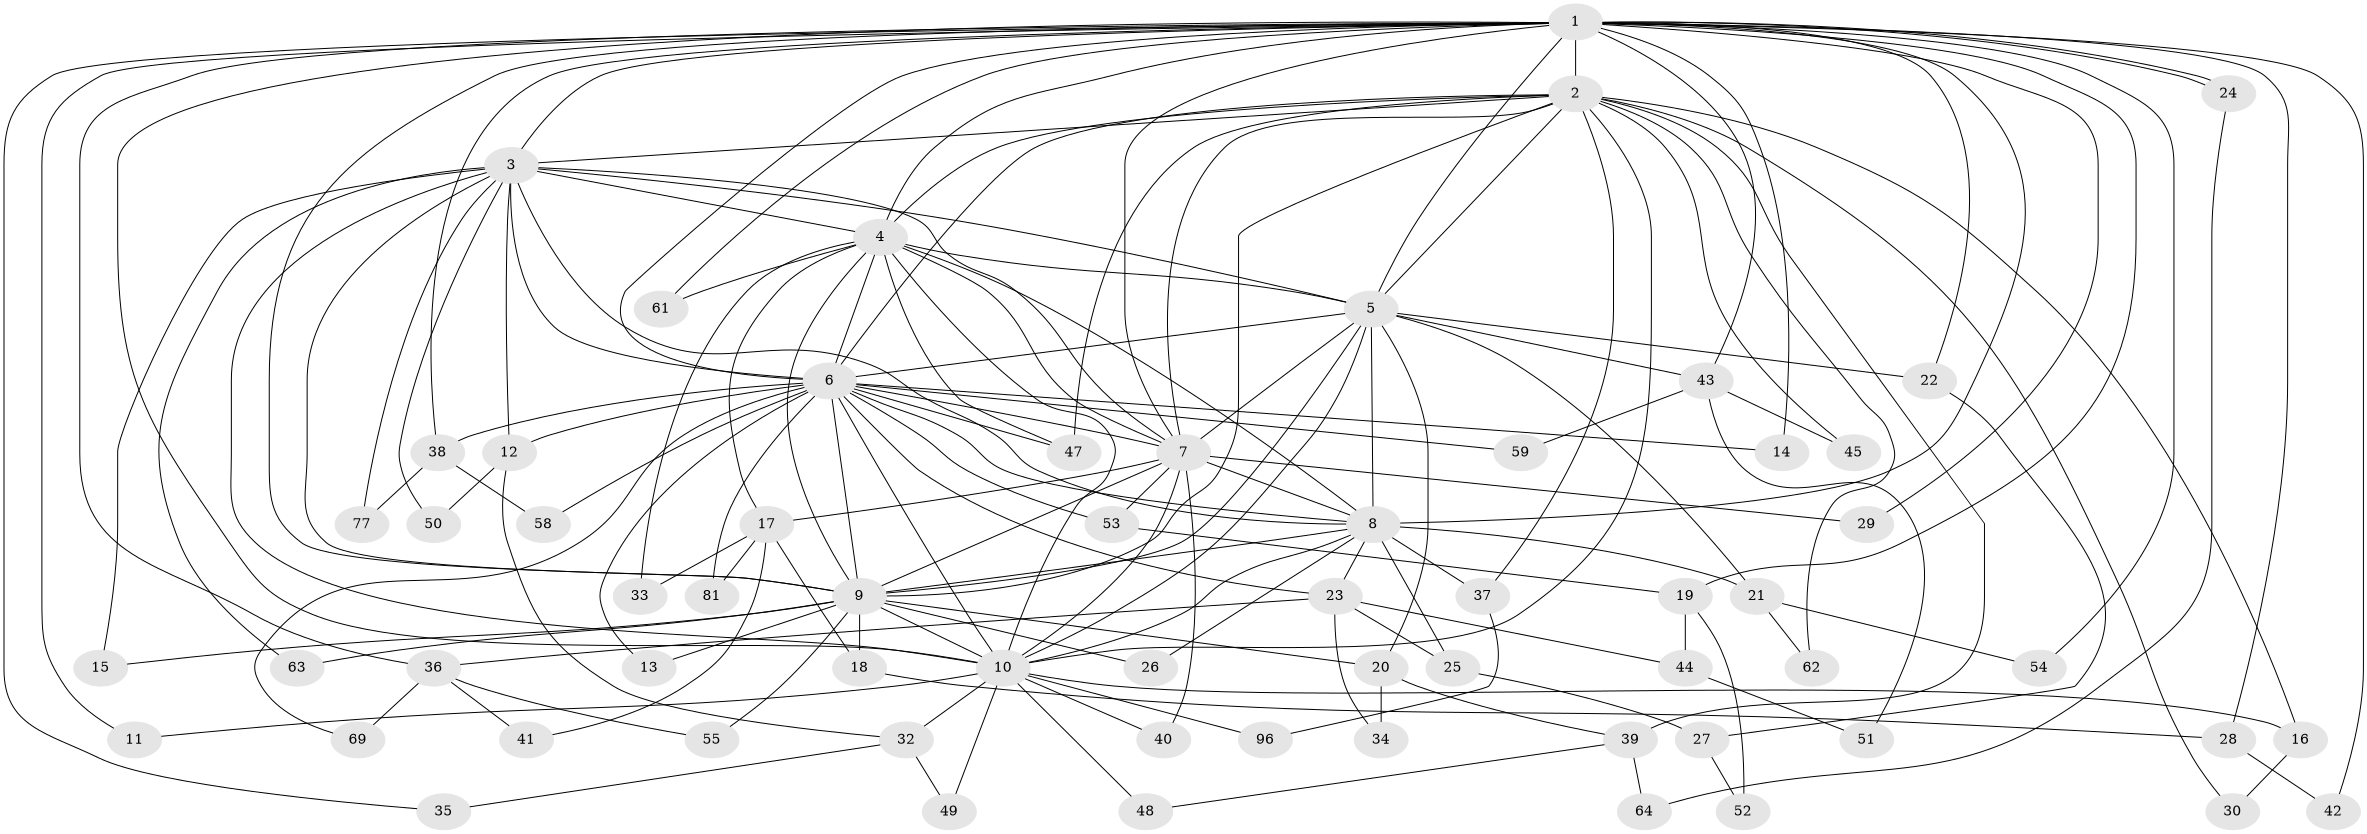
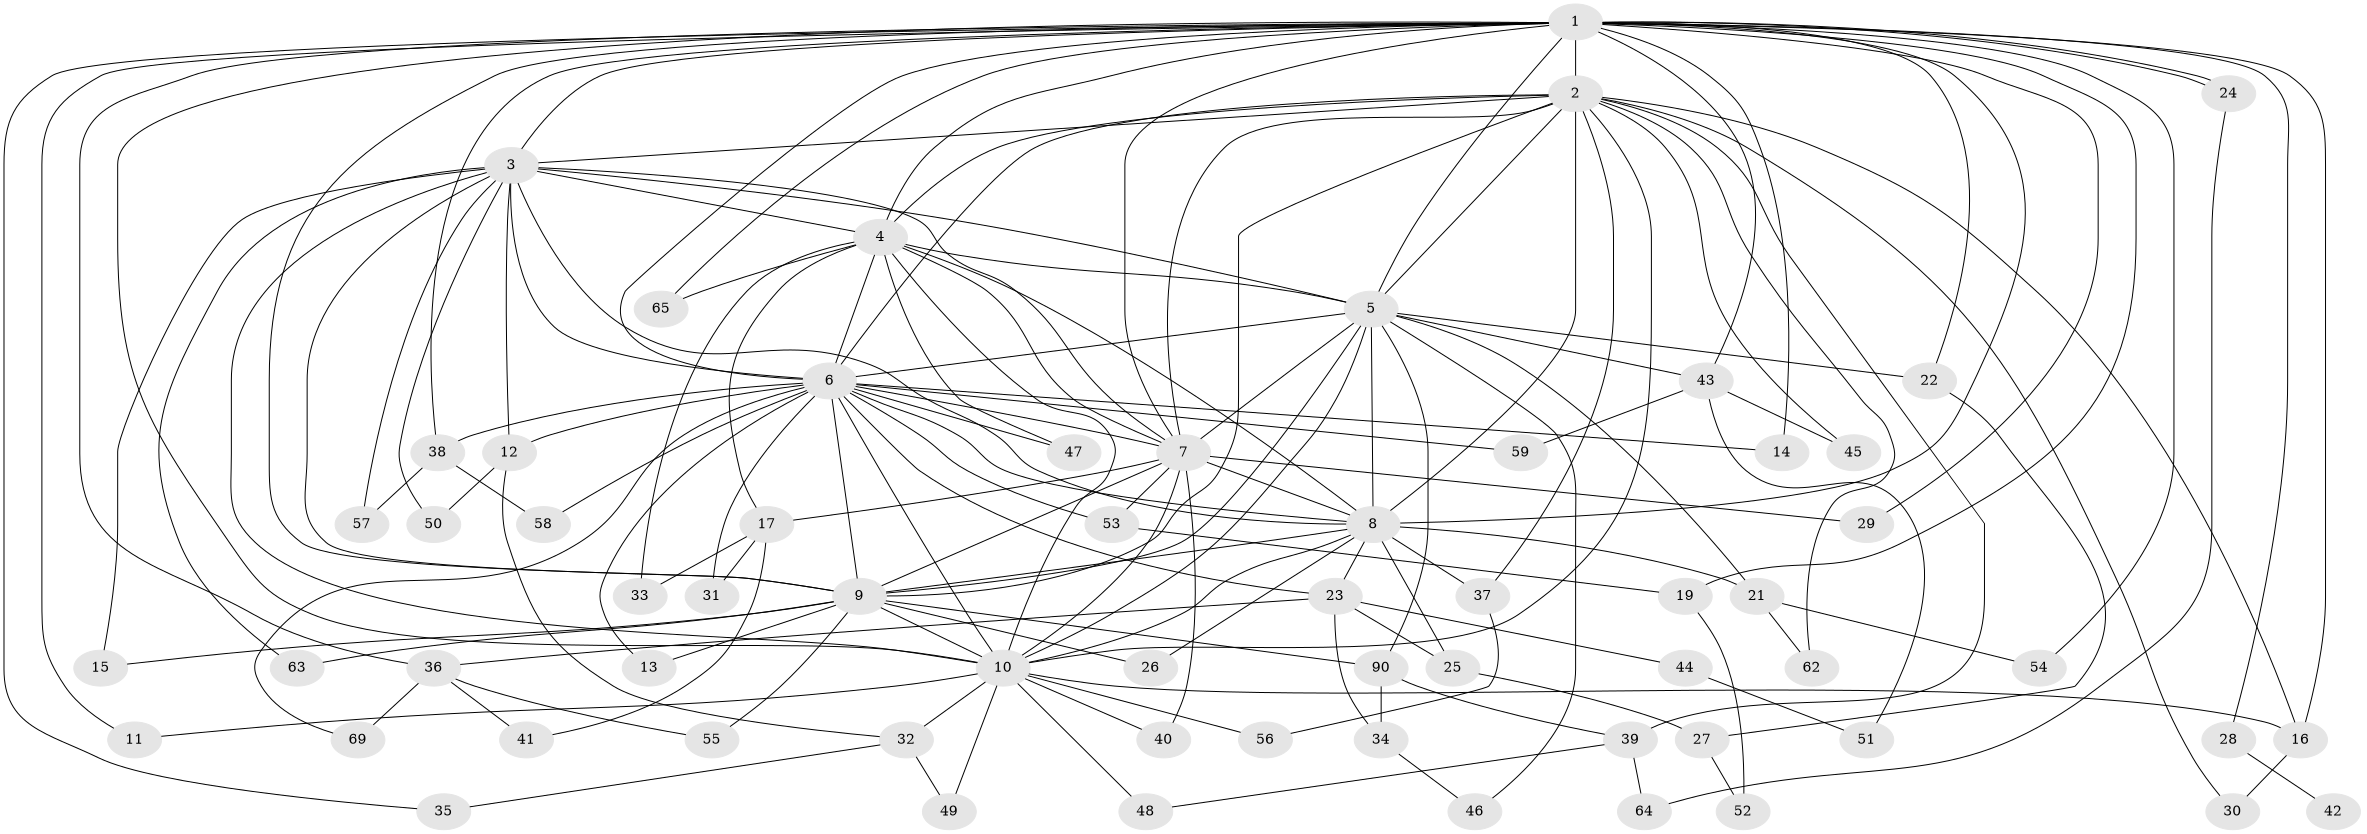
edge "1" -- "42": now "1" -- "16"
edge "2" -- "47": now "2" -- "8"
node "61": label "61" -> "65"
edge "4" -- "9": removed
node "77": label "77" -> "57"
node "81": label "81" -> "31"
edge "19" -- "44": removed
node "18": removed
node "20": label "20" -> "90"
node "96": label "96" -> "56"
node "46": added
